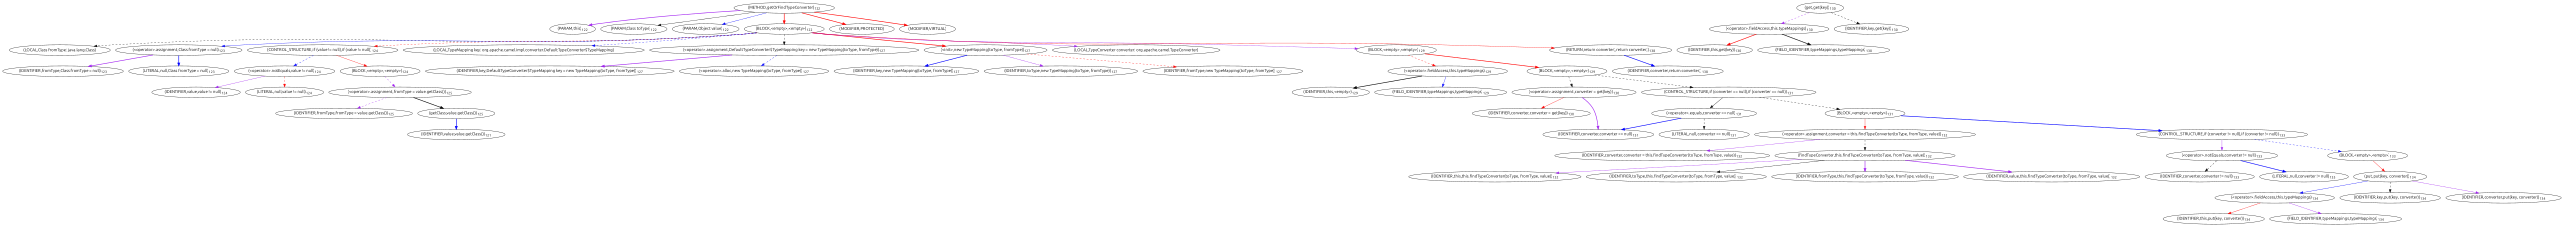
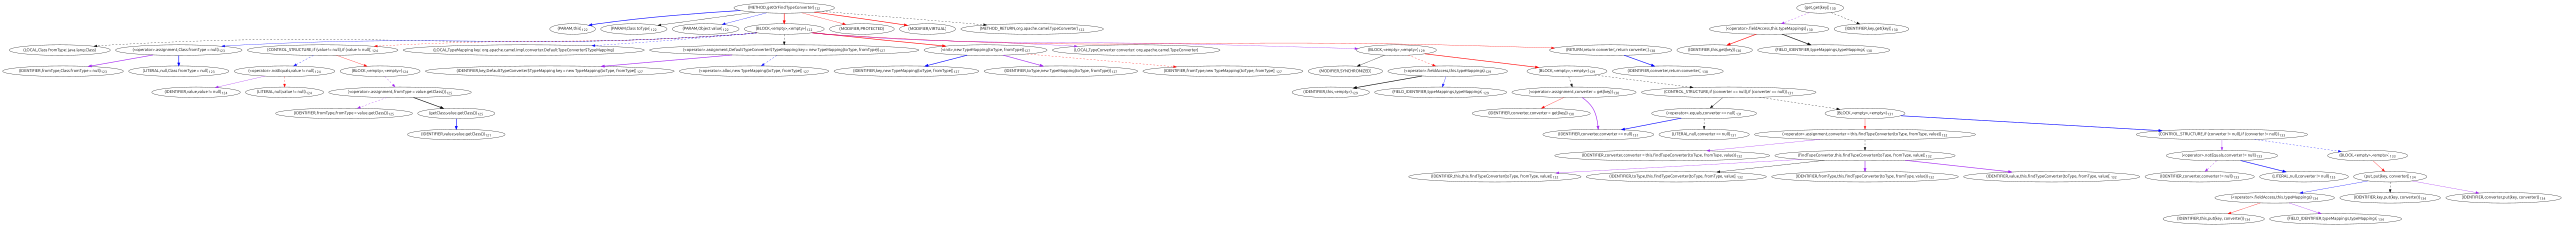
edge "(METHOD,getOrFindTypeConverter)" -> "(PARAM,this)": color purple -> blue
edge "(METHOD,getOrFindTypeConverter)" -> "(MODIFIER,PROTECTED)": style bold -> solid
node "(METHOD_RETURN,org.apache.camel.TypeConverter)": added
edge "(<init>,new TypeMapping(toType, fromType))" -> "(IDENTIFIER,toType,new TypeMapping(toType, fromType))": style solid -> bold
node "(MODIFIER,SYNCHRONIZED)": added
edge "(<operator>.notEquals,converter != null)" -> "(IDENTIFIER,converter,converter != null)": color black -> purple
